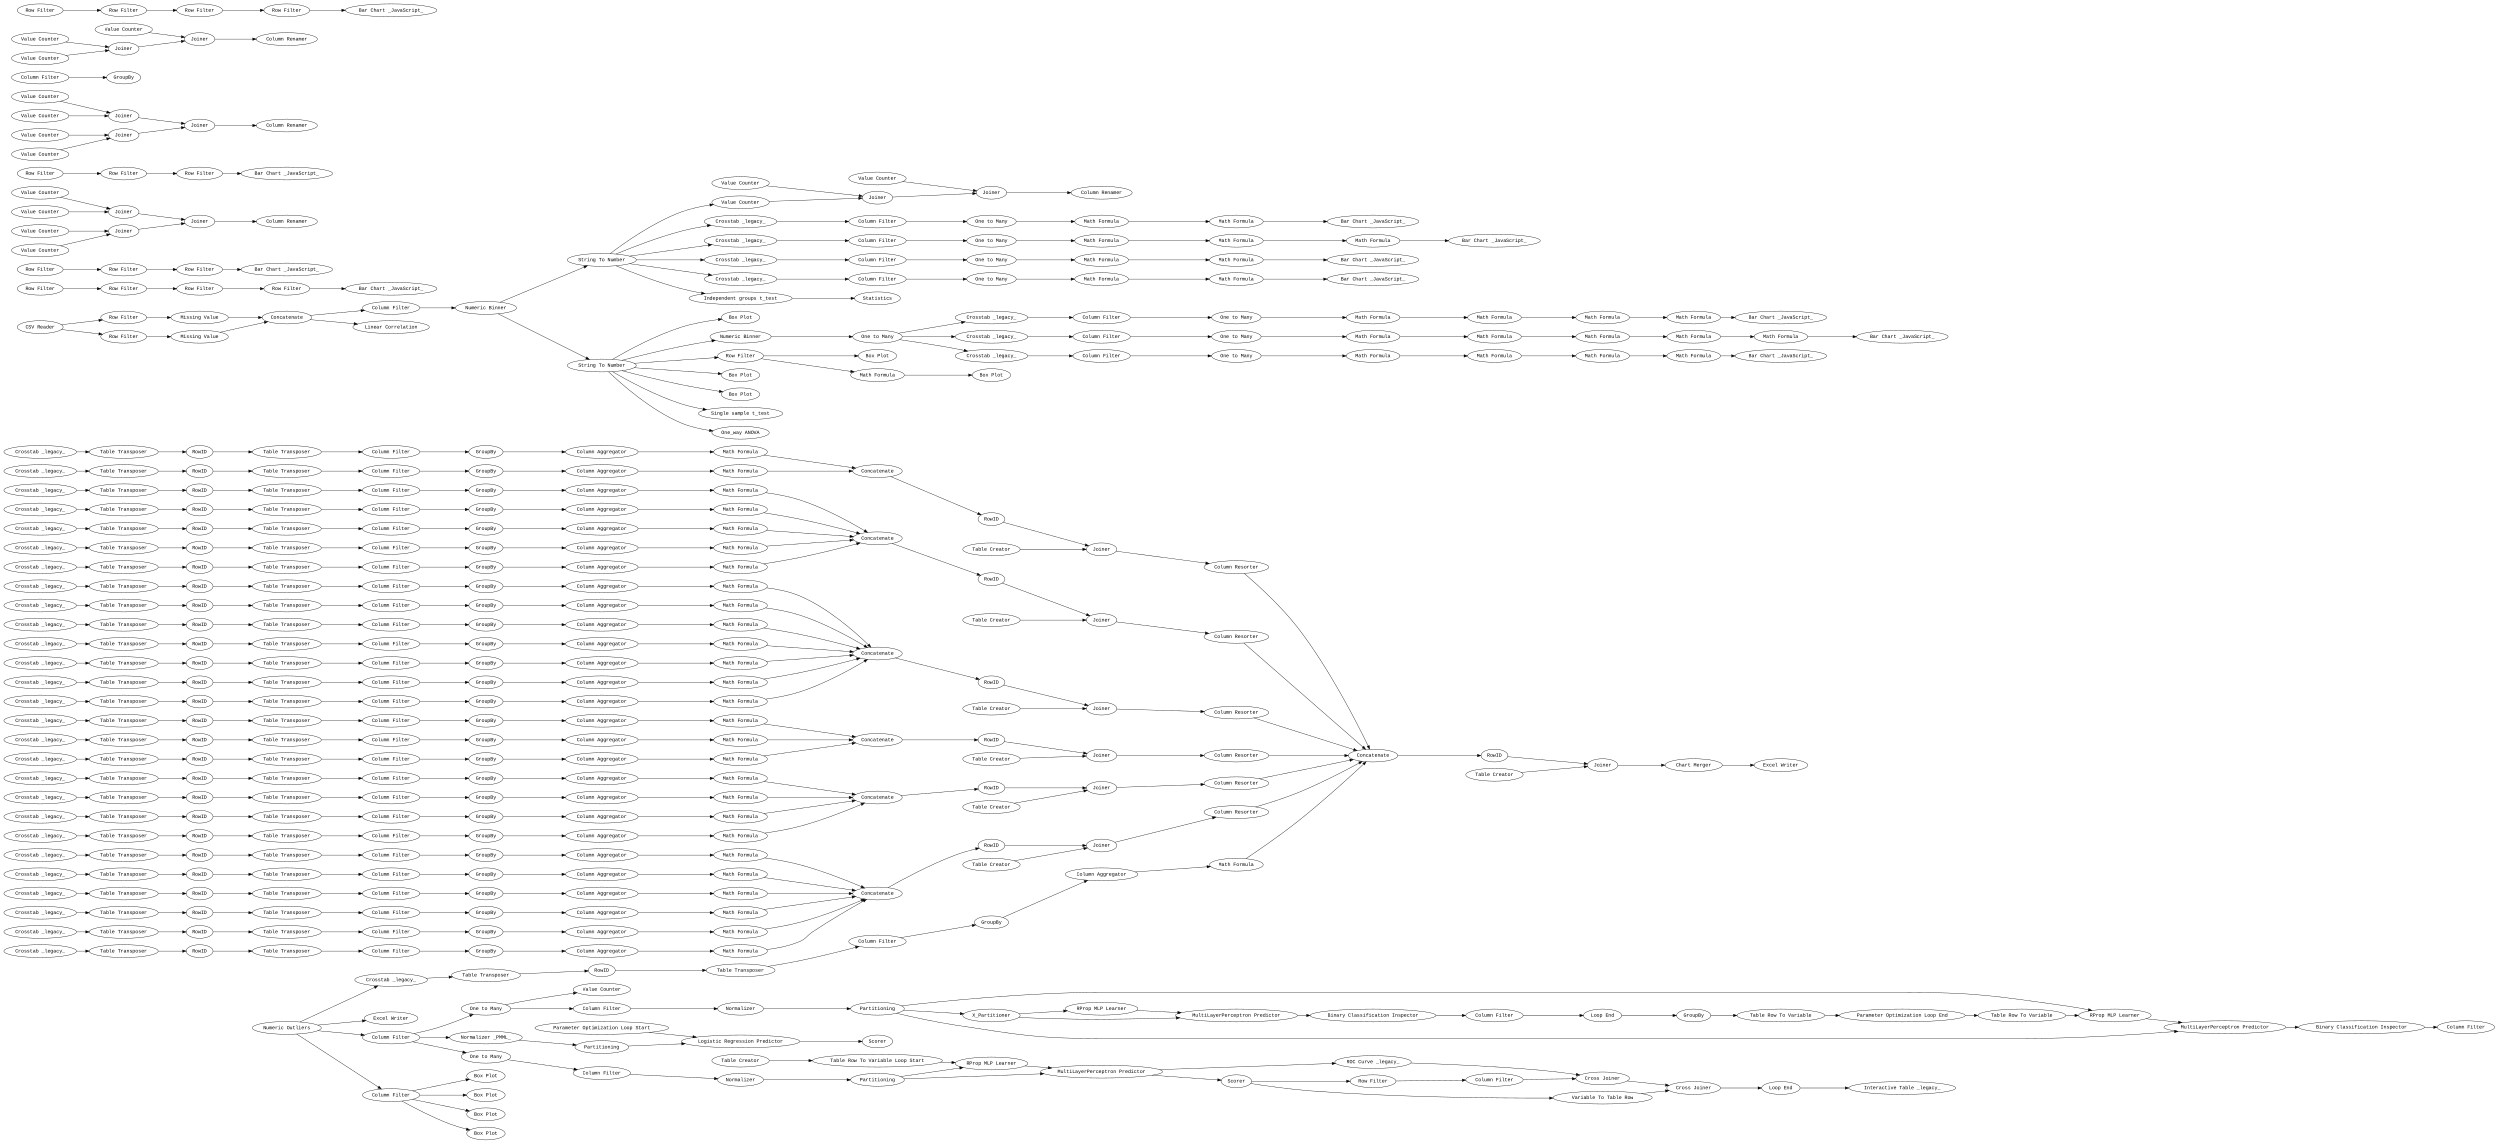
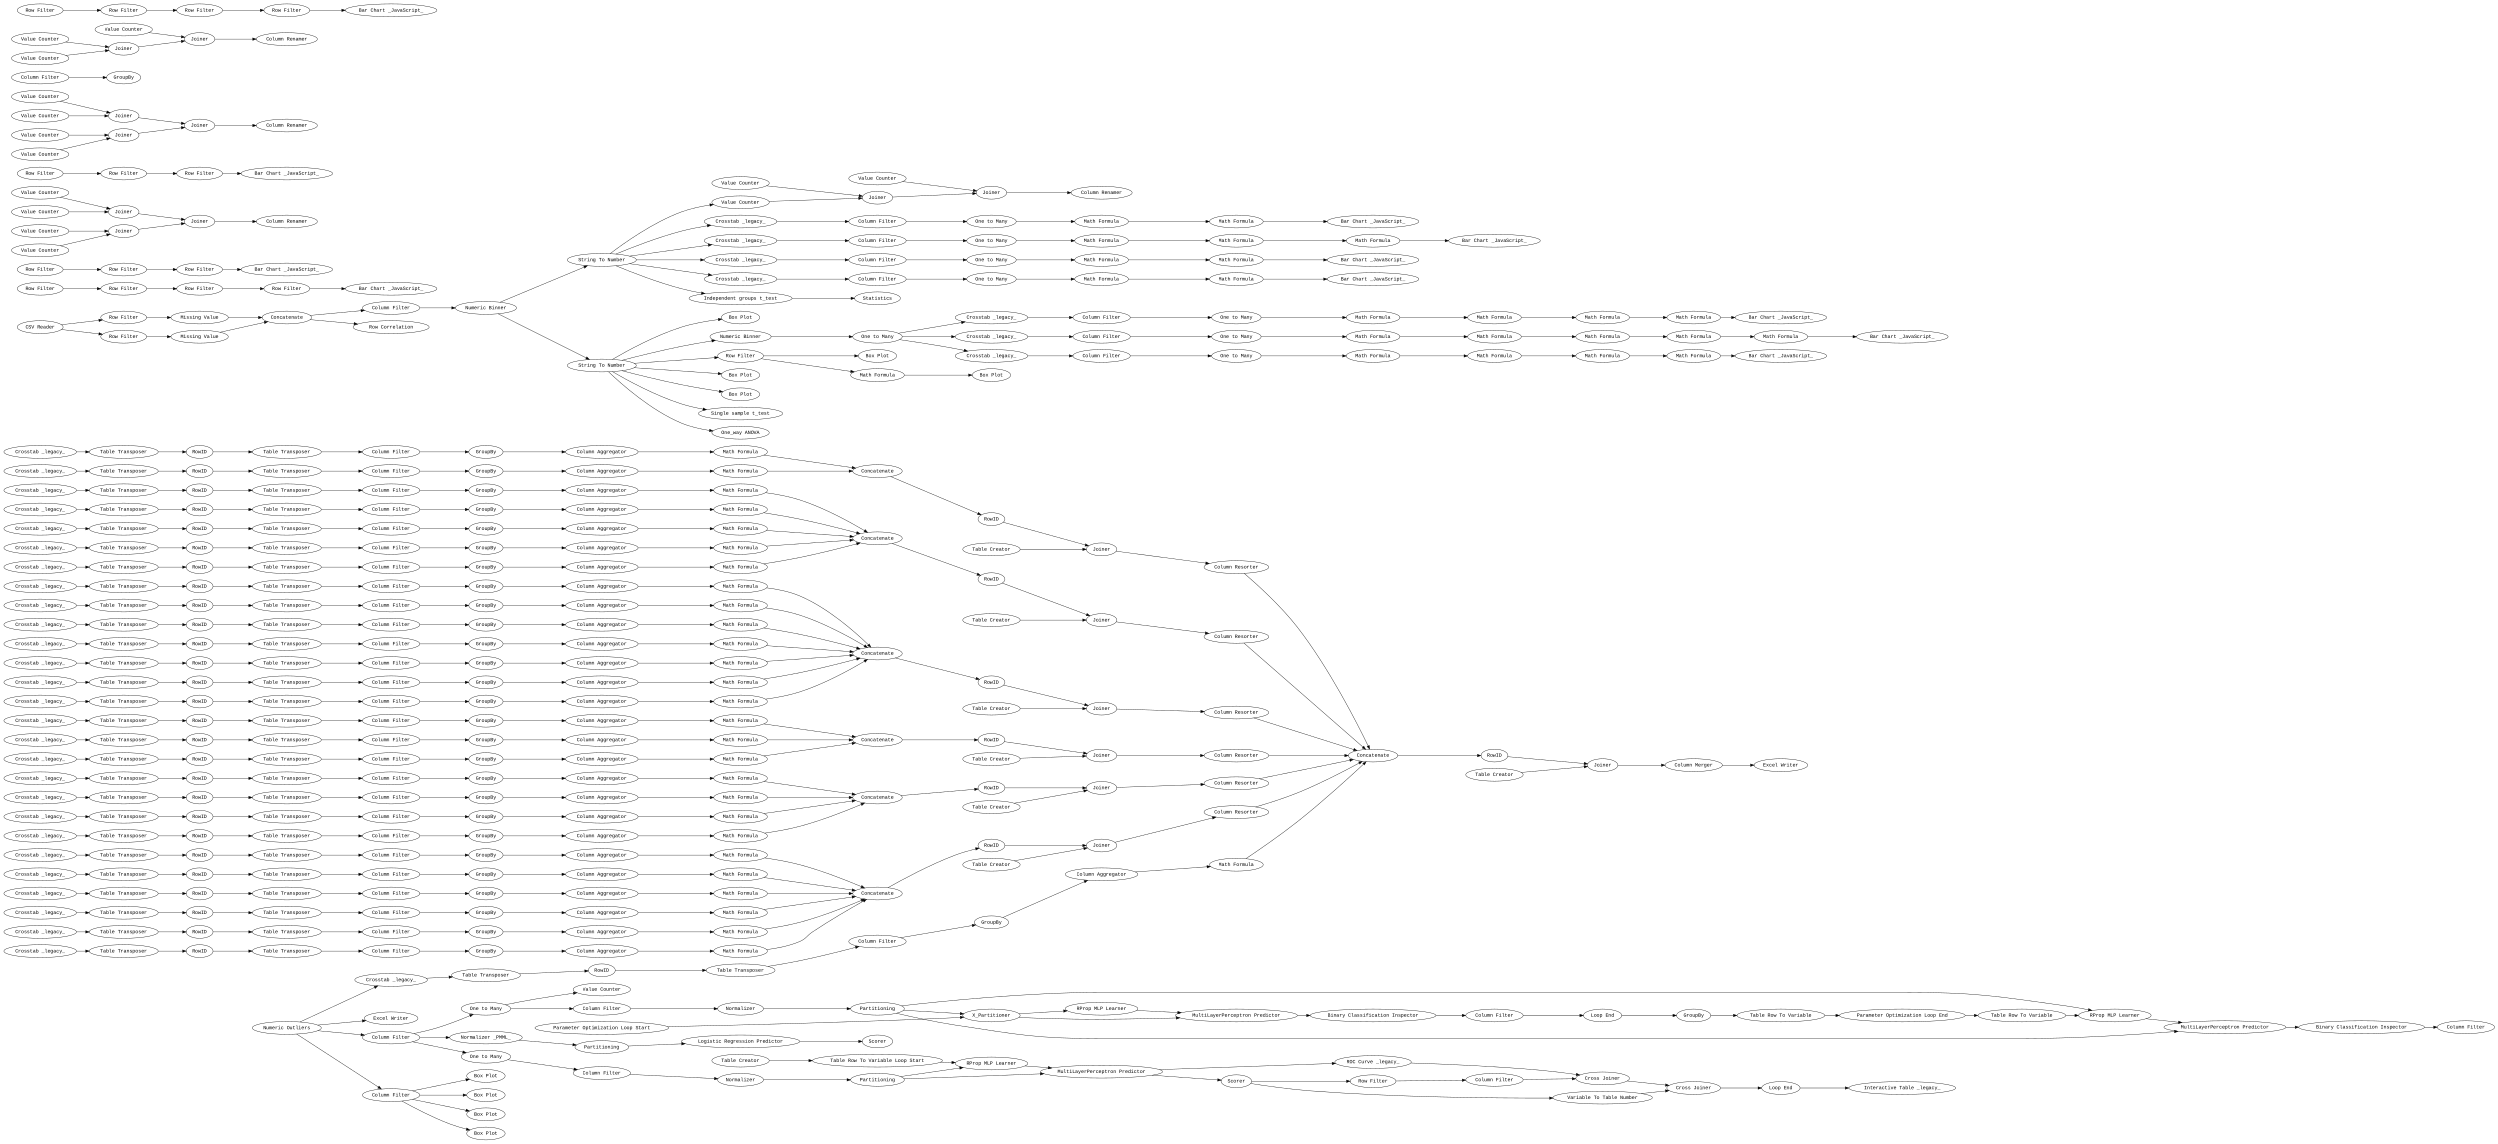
node "Linear Correlation": label "Linear Correlation" -> "Row Correlation"
node "Chart Merger": label "Chart Merger" -> "Column Merger"
edge "Parameter Optimization Loop Start" -> "Logistic Regression Predictor": now "Parameter Optimization Loop Start" -> "X_Partitioner"
node "Variable To Table Row": label "Variable To Table Row" -> "Variable To Table Number"
